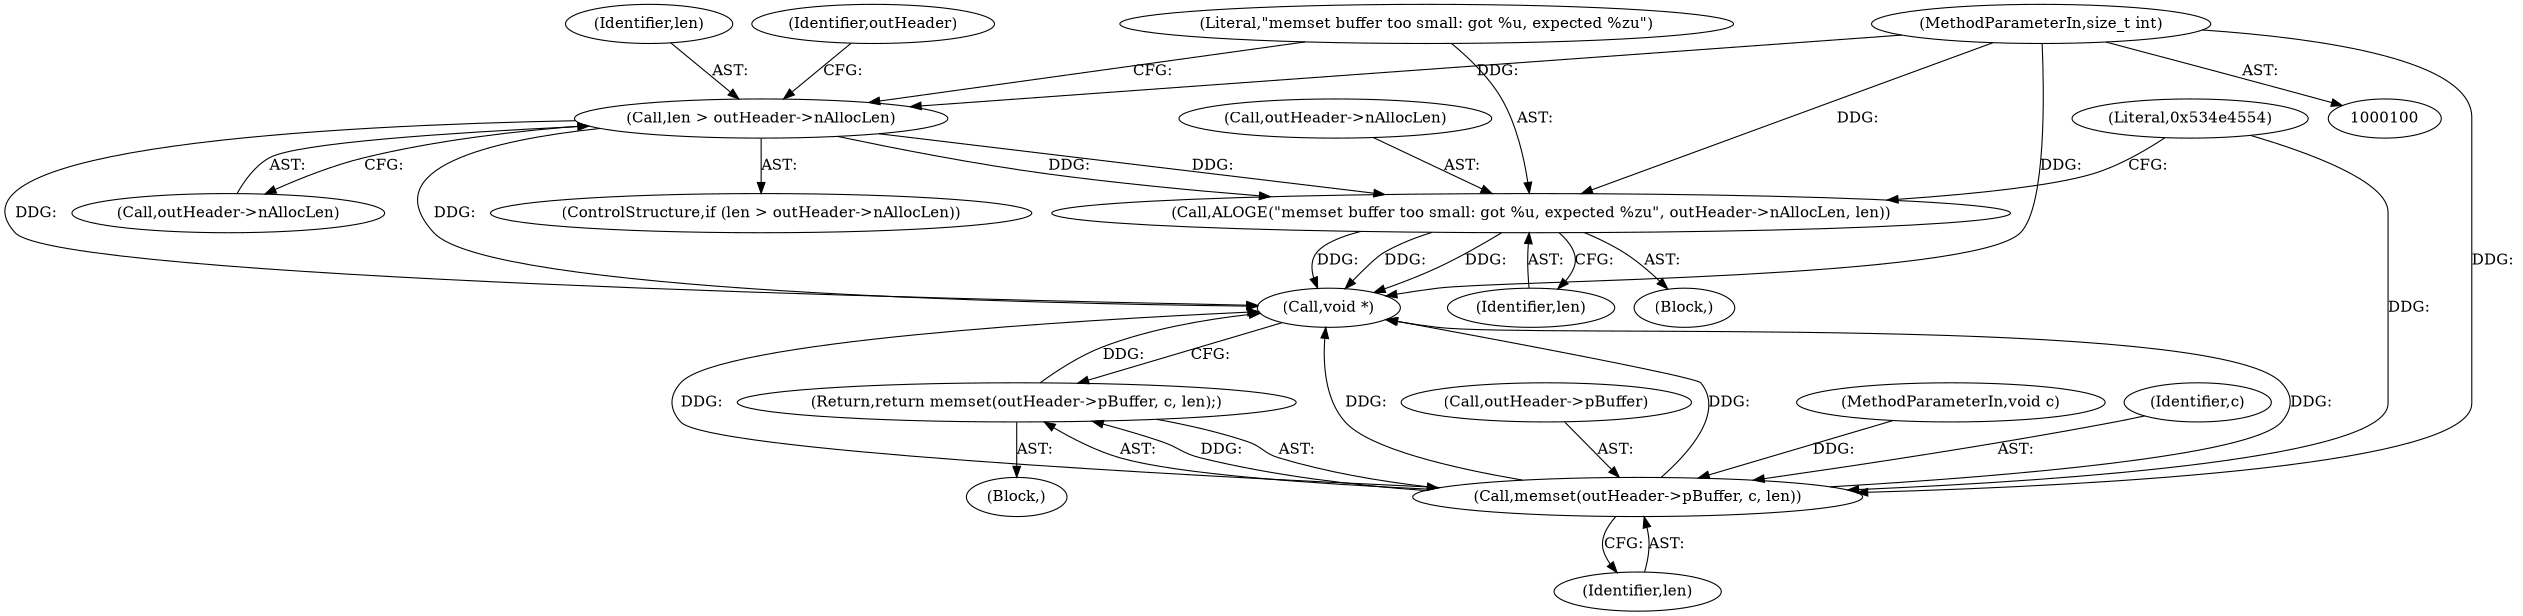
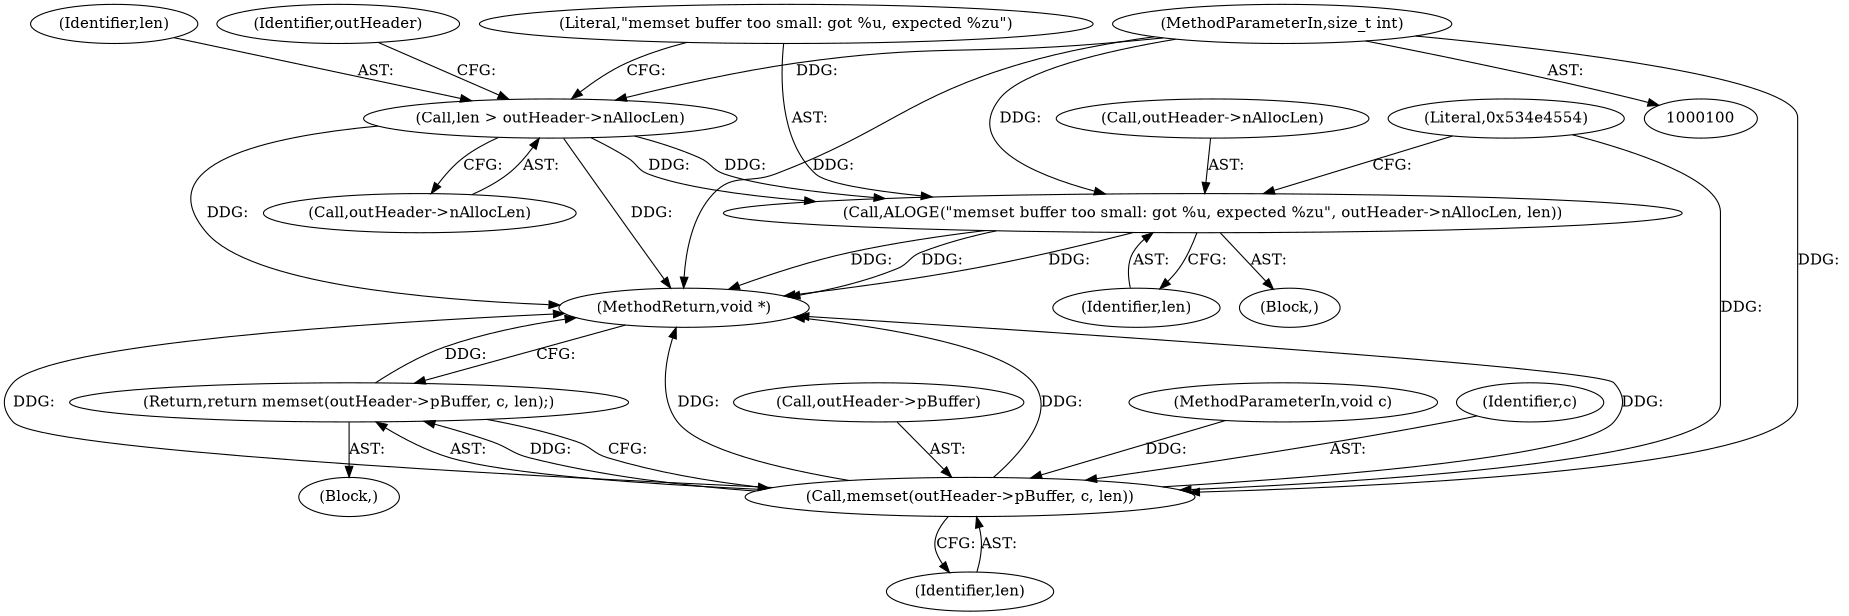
node "(ControlStructure,if (len > outHeader->nAllocLen))": removed
node "(Call,void *)": label "(Call,void *)" -> "(MethodReturn,void *)"
edge "(Return,return memset(outHeader->pBuffer, c, len);)" -> "(Call,memset(outHeader->pBuffer, c, len))": label "AST: " -> "CFG: "
